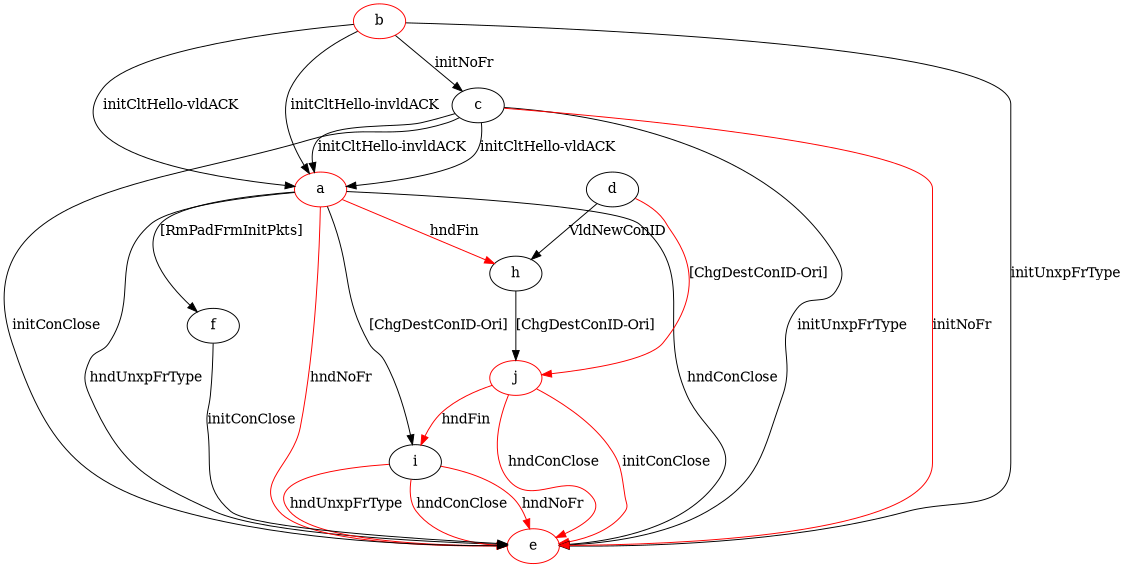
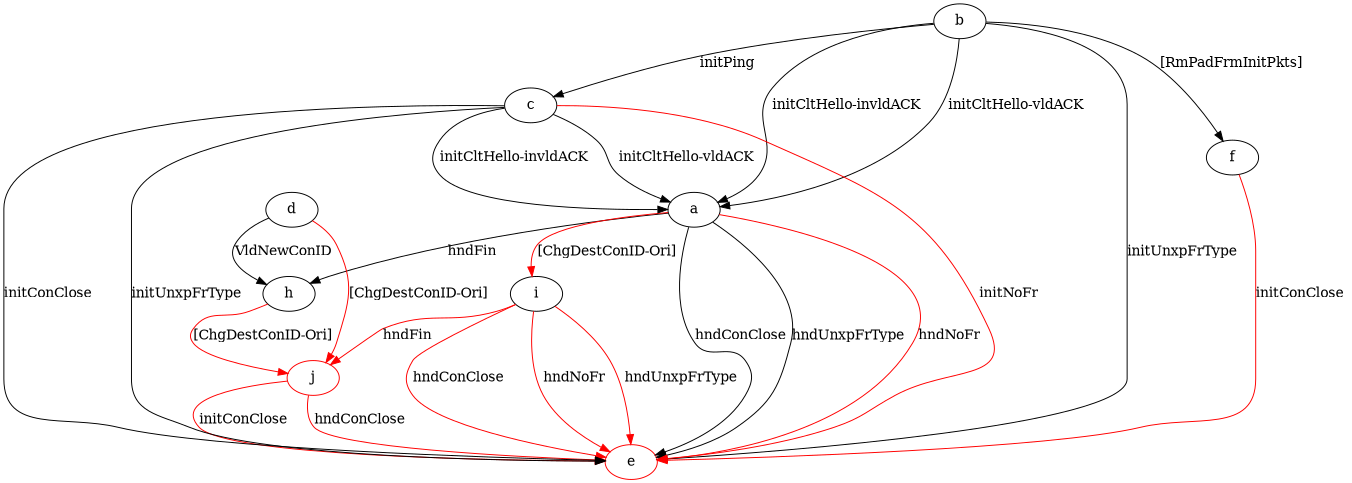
node "b": color red -> black
edge "b" -> "c": label "initNoFr " -> "initPing "
node "a": color red -> black
edge "a" -> "f": now "b" -> "f"
edge "a" -> "h": color red -> black
edge "h" -> "j": color black -> red
edge "a" -> "i": color black -> red
edge "j" -> "i": reversed
edge "f" -> "e": color black -> red
